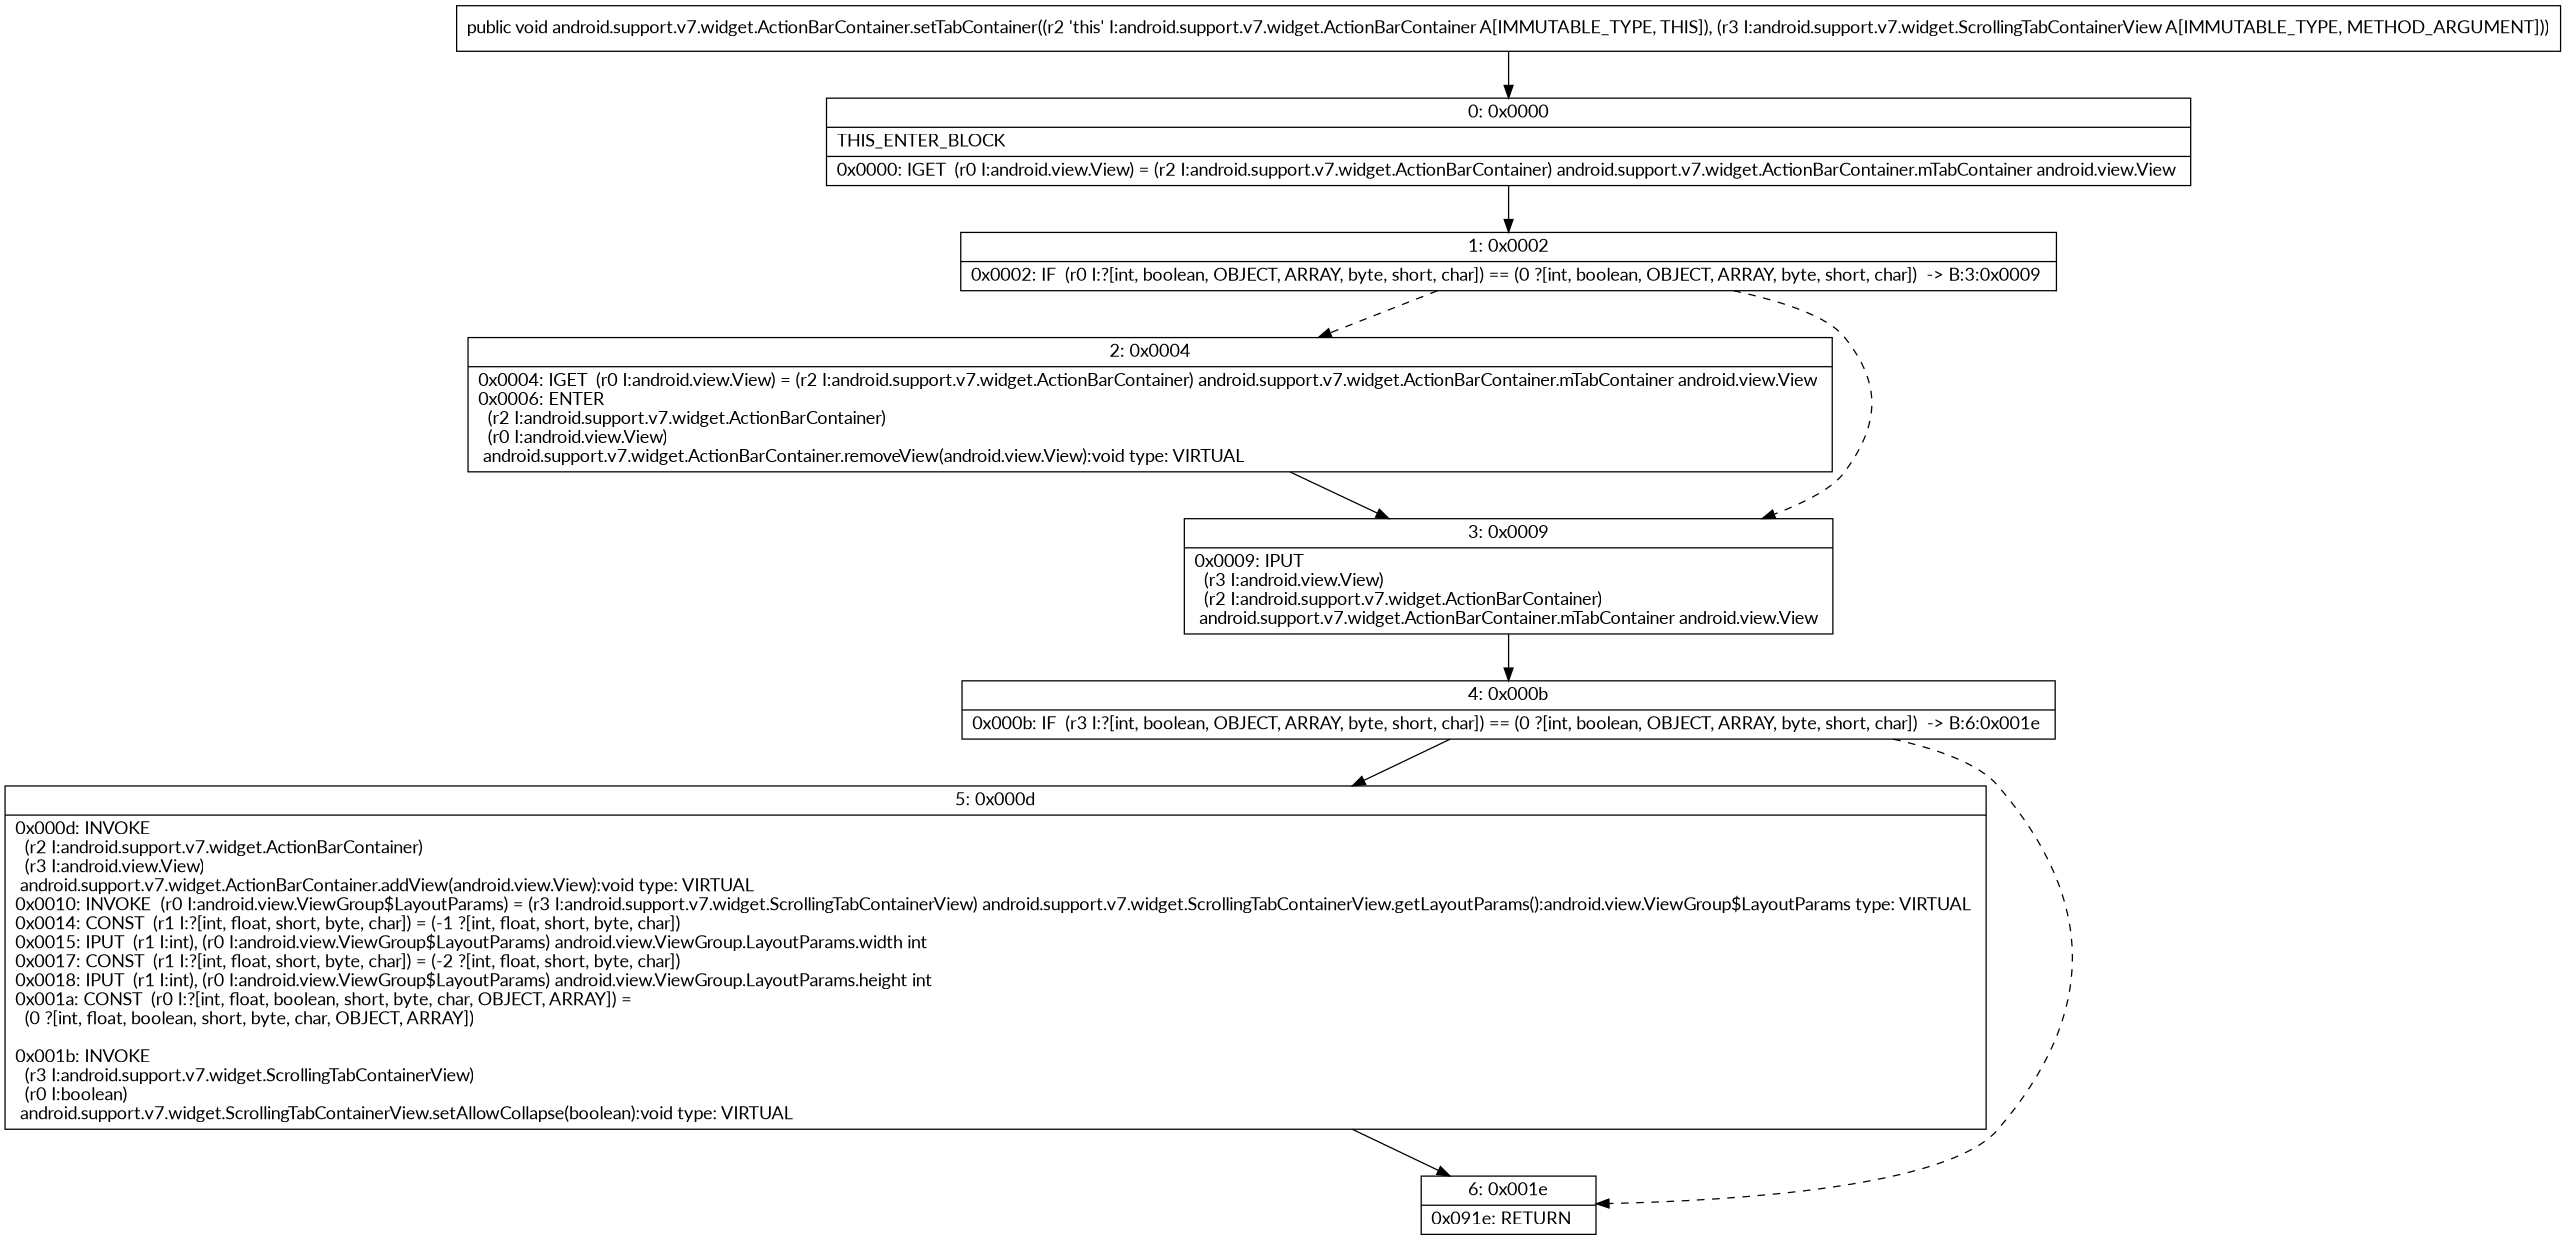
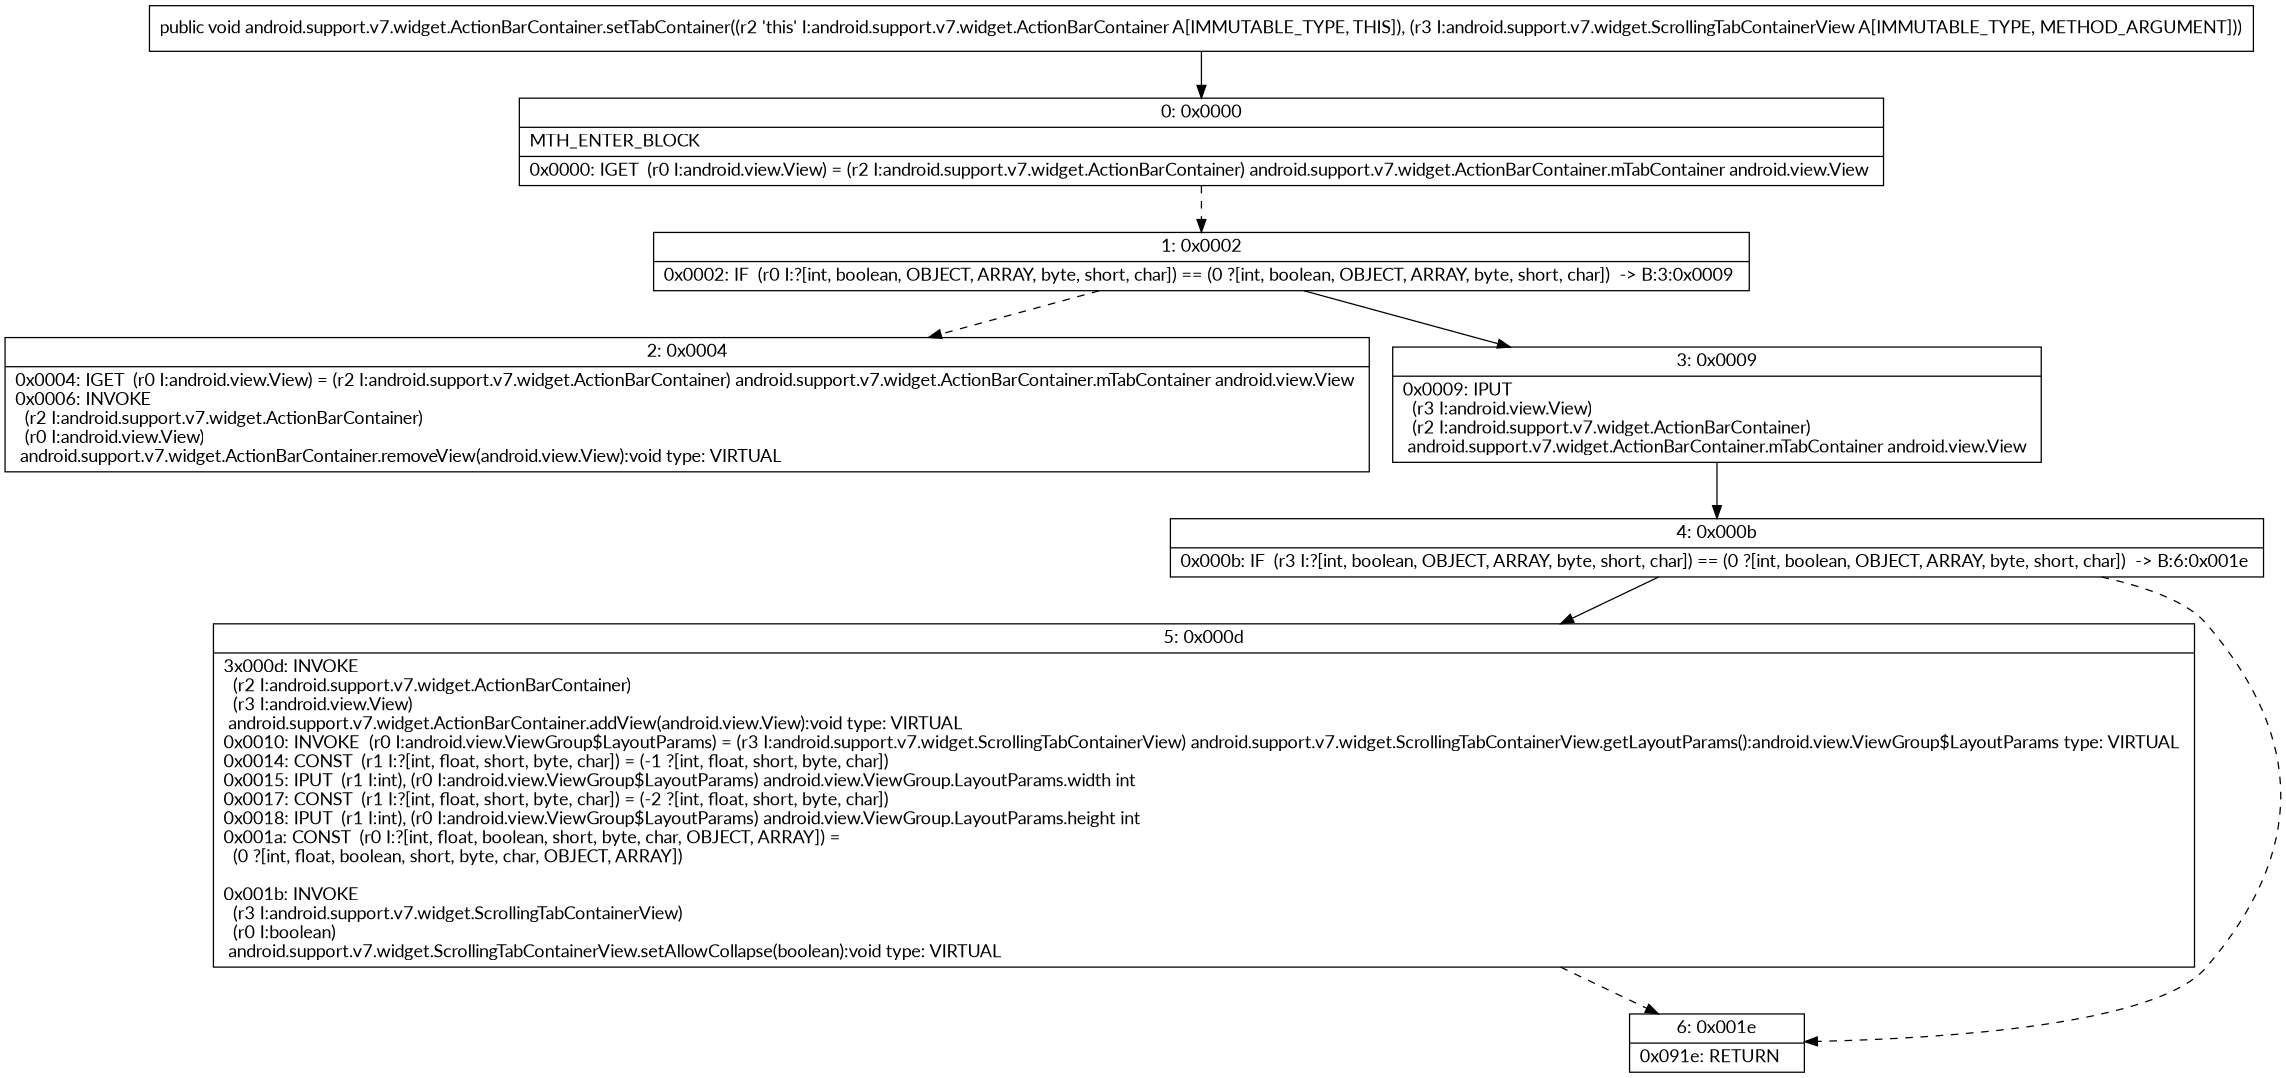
node "0: 0x0000": text "THIS_ENTER_BLOCK" -> "MTH_ENTER_BLOCK"
edge "0: 0x0000" -> "1: 0x0002": style solid -> dashed
edge "1: 0x0002" -> "3: 0x0009": style dashed -> solid
node "2: 0x0004": text "0x0006: ENTER" -> "0x0006: INVOKE"
edge "2: 0x0004" -> "3: 0x0009": removed
node "5: 0x000d": text "0x000d: INVOKE" -> "3x000d: INVOKE"
edge "5: 0x000d" -> "6: 0x001e": style solid -> dashed
